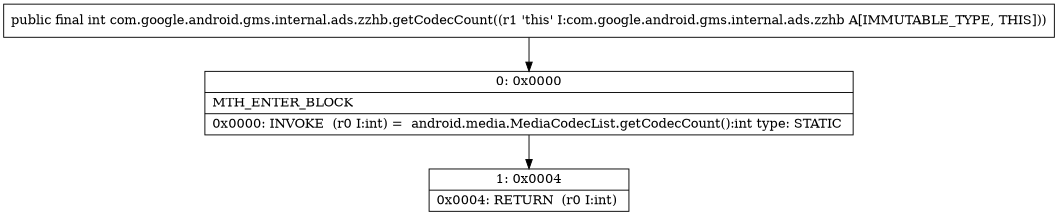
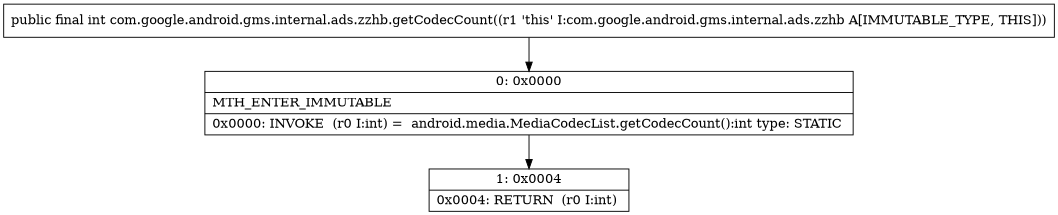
node "0: 0x0000": text "MTH_ENTER_BLOCK" -> "MTH_ENTER_IMMUTABLE"
